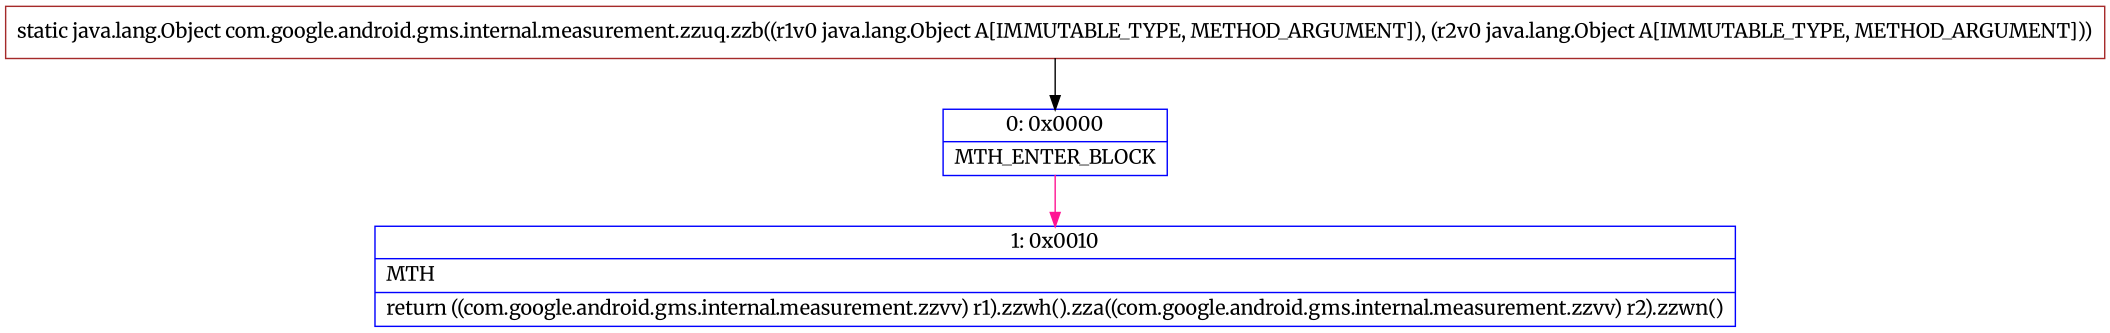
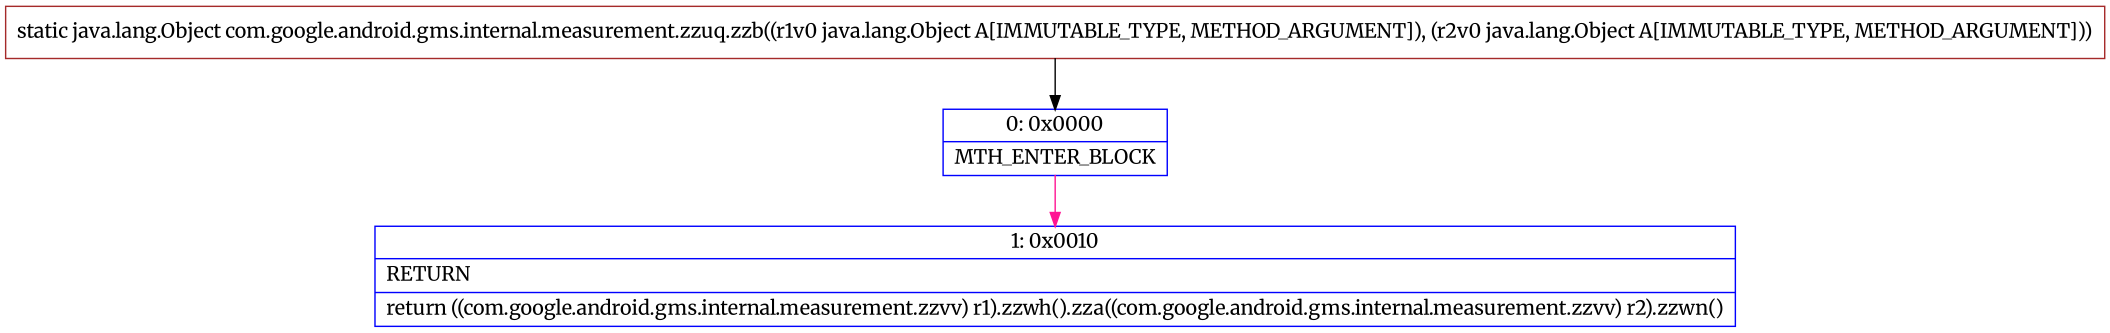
node "1: 0x0010": text "MTH" -> "RETURN"
